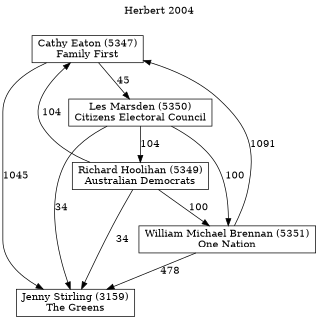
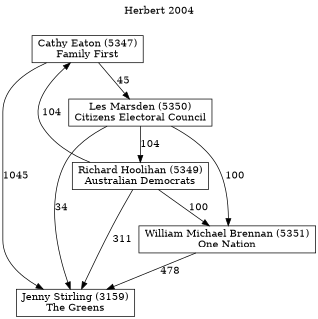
edge "William Michael Brennan (5351) One Nation" -> "Cathy Eaton (5347) Family First": removed, label "1091"
edge "Richard Hoolihan (5349) Australian Democrats" -> "Jenny Stirling (3159) The Greens": label "34" -> "311"
